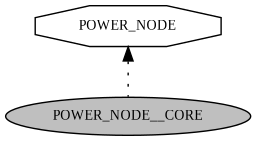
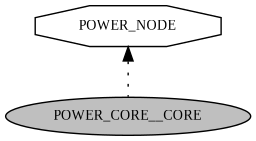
node "POWER_NODE__CORE": label "POWER_NODE__CORE" -> "POWER_CORE__CORE"
